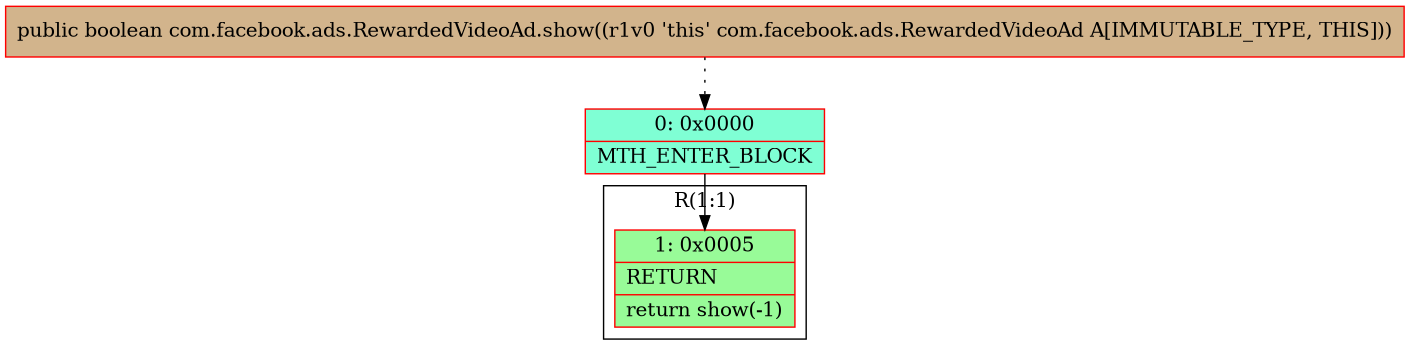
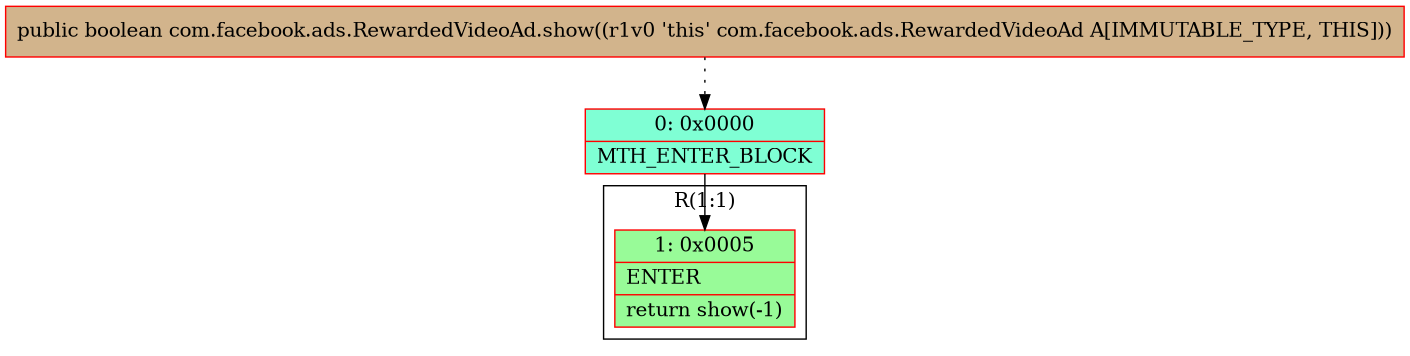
node "1: 0x0005": text "RETURN" -> "ENTER"
